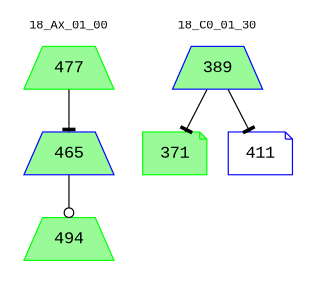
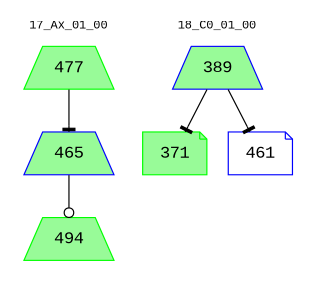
cluster "18_Ax_01_00": label "18_Ax_01_00" -> "17_Ax_01_00"
cluster "18_C0_01_30": label "18_C0_01_30" -> "18_C0_01_00"
node "411": label "411" -> "461"
